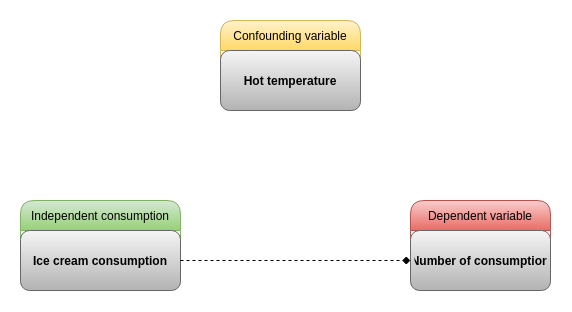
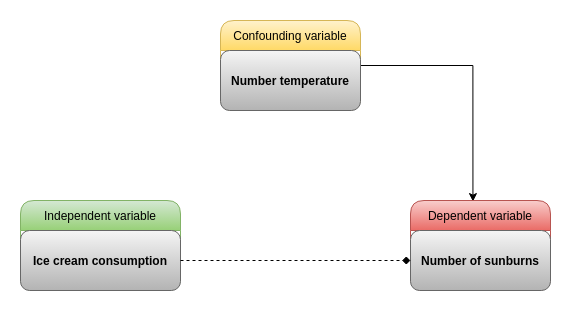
edge "Confounding variable" -> "Dependent variable": added
node "Hot temperature": label "Hot temperature" -> "Number temperature"
node "Independent consumption": label "Independent consumption" -> "Independent variable"
node "Number of consumption": label "Number of consumption" -> "Number of sunburns"
